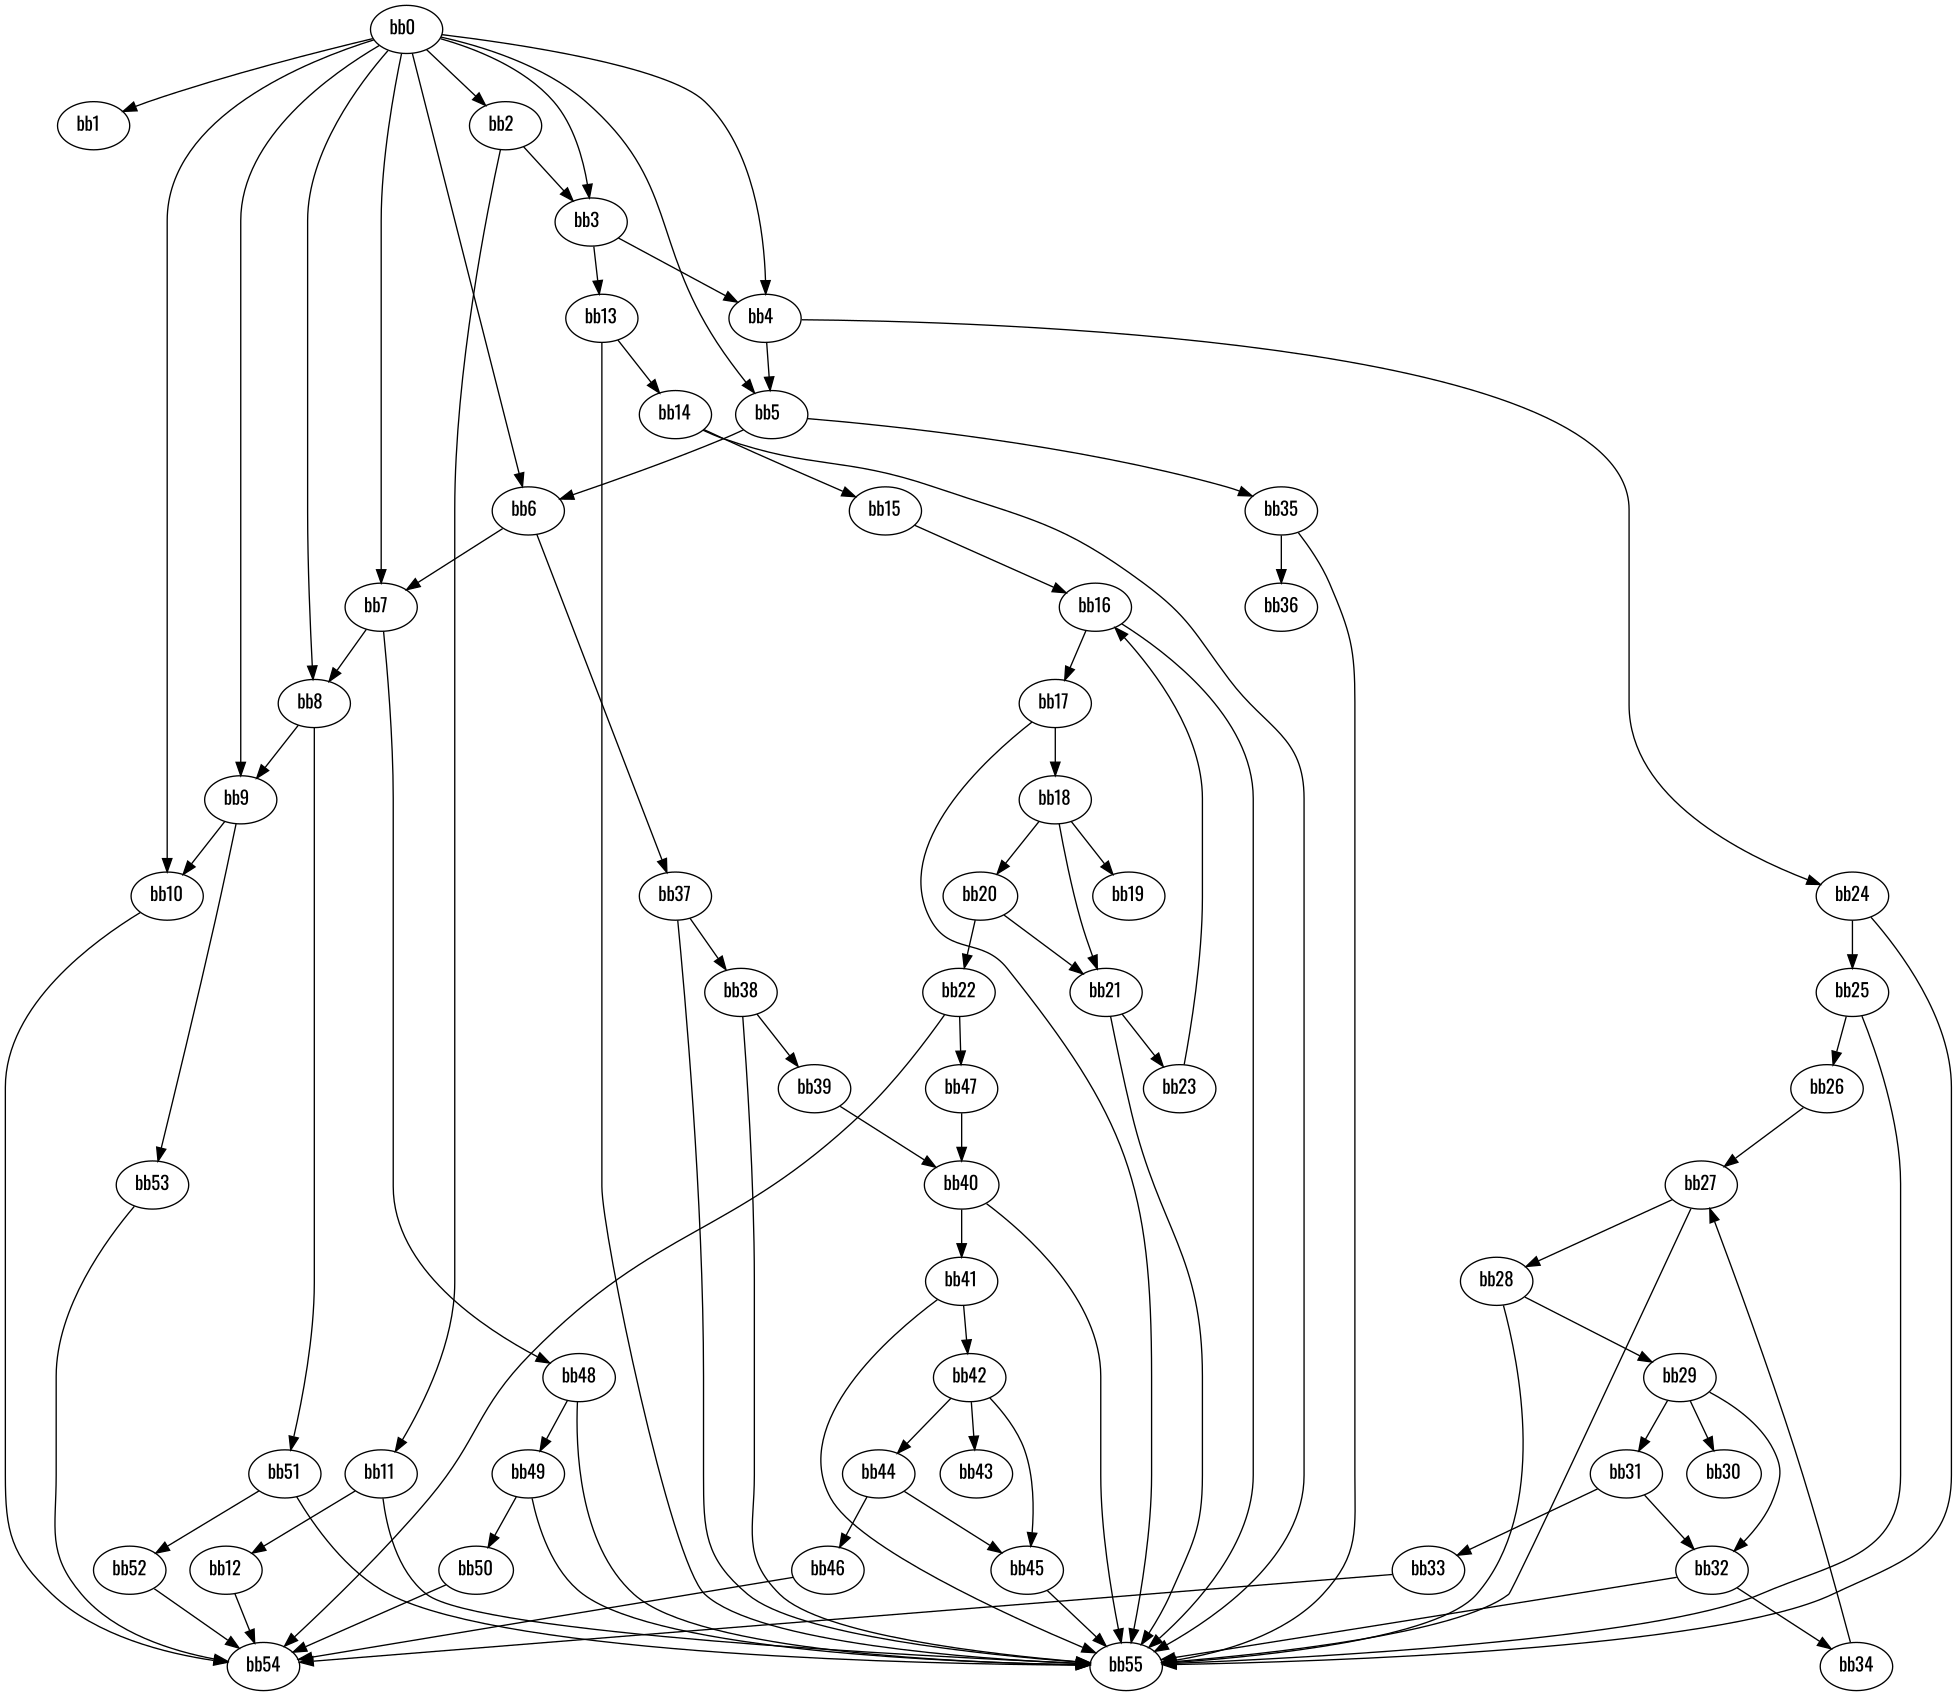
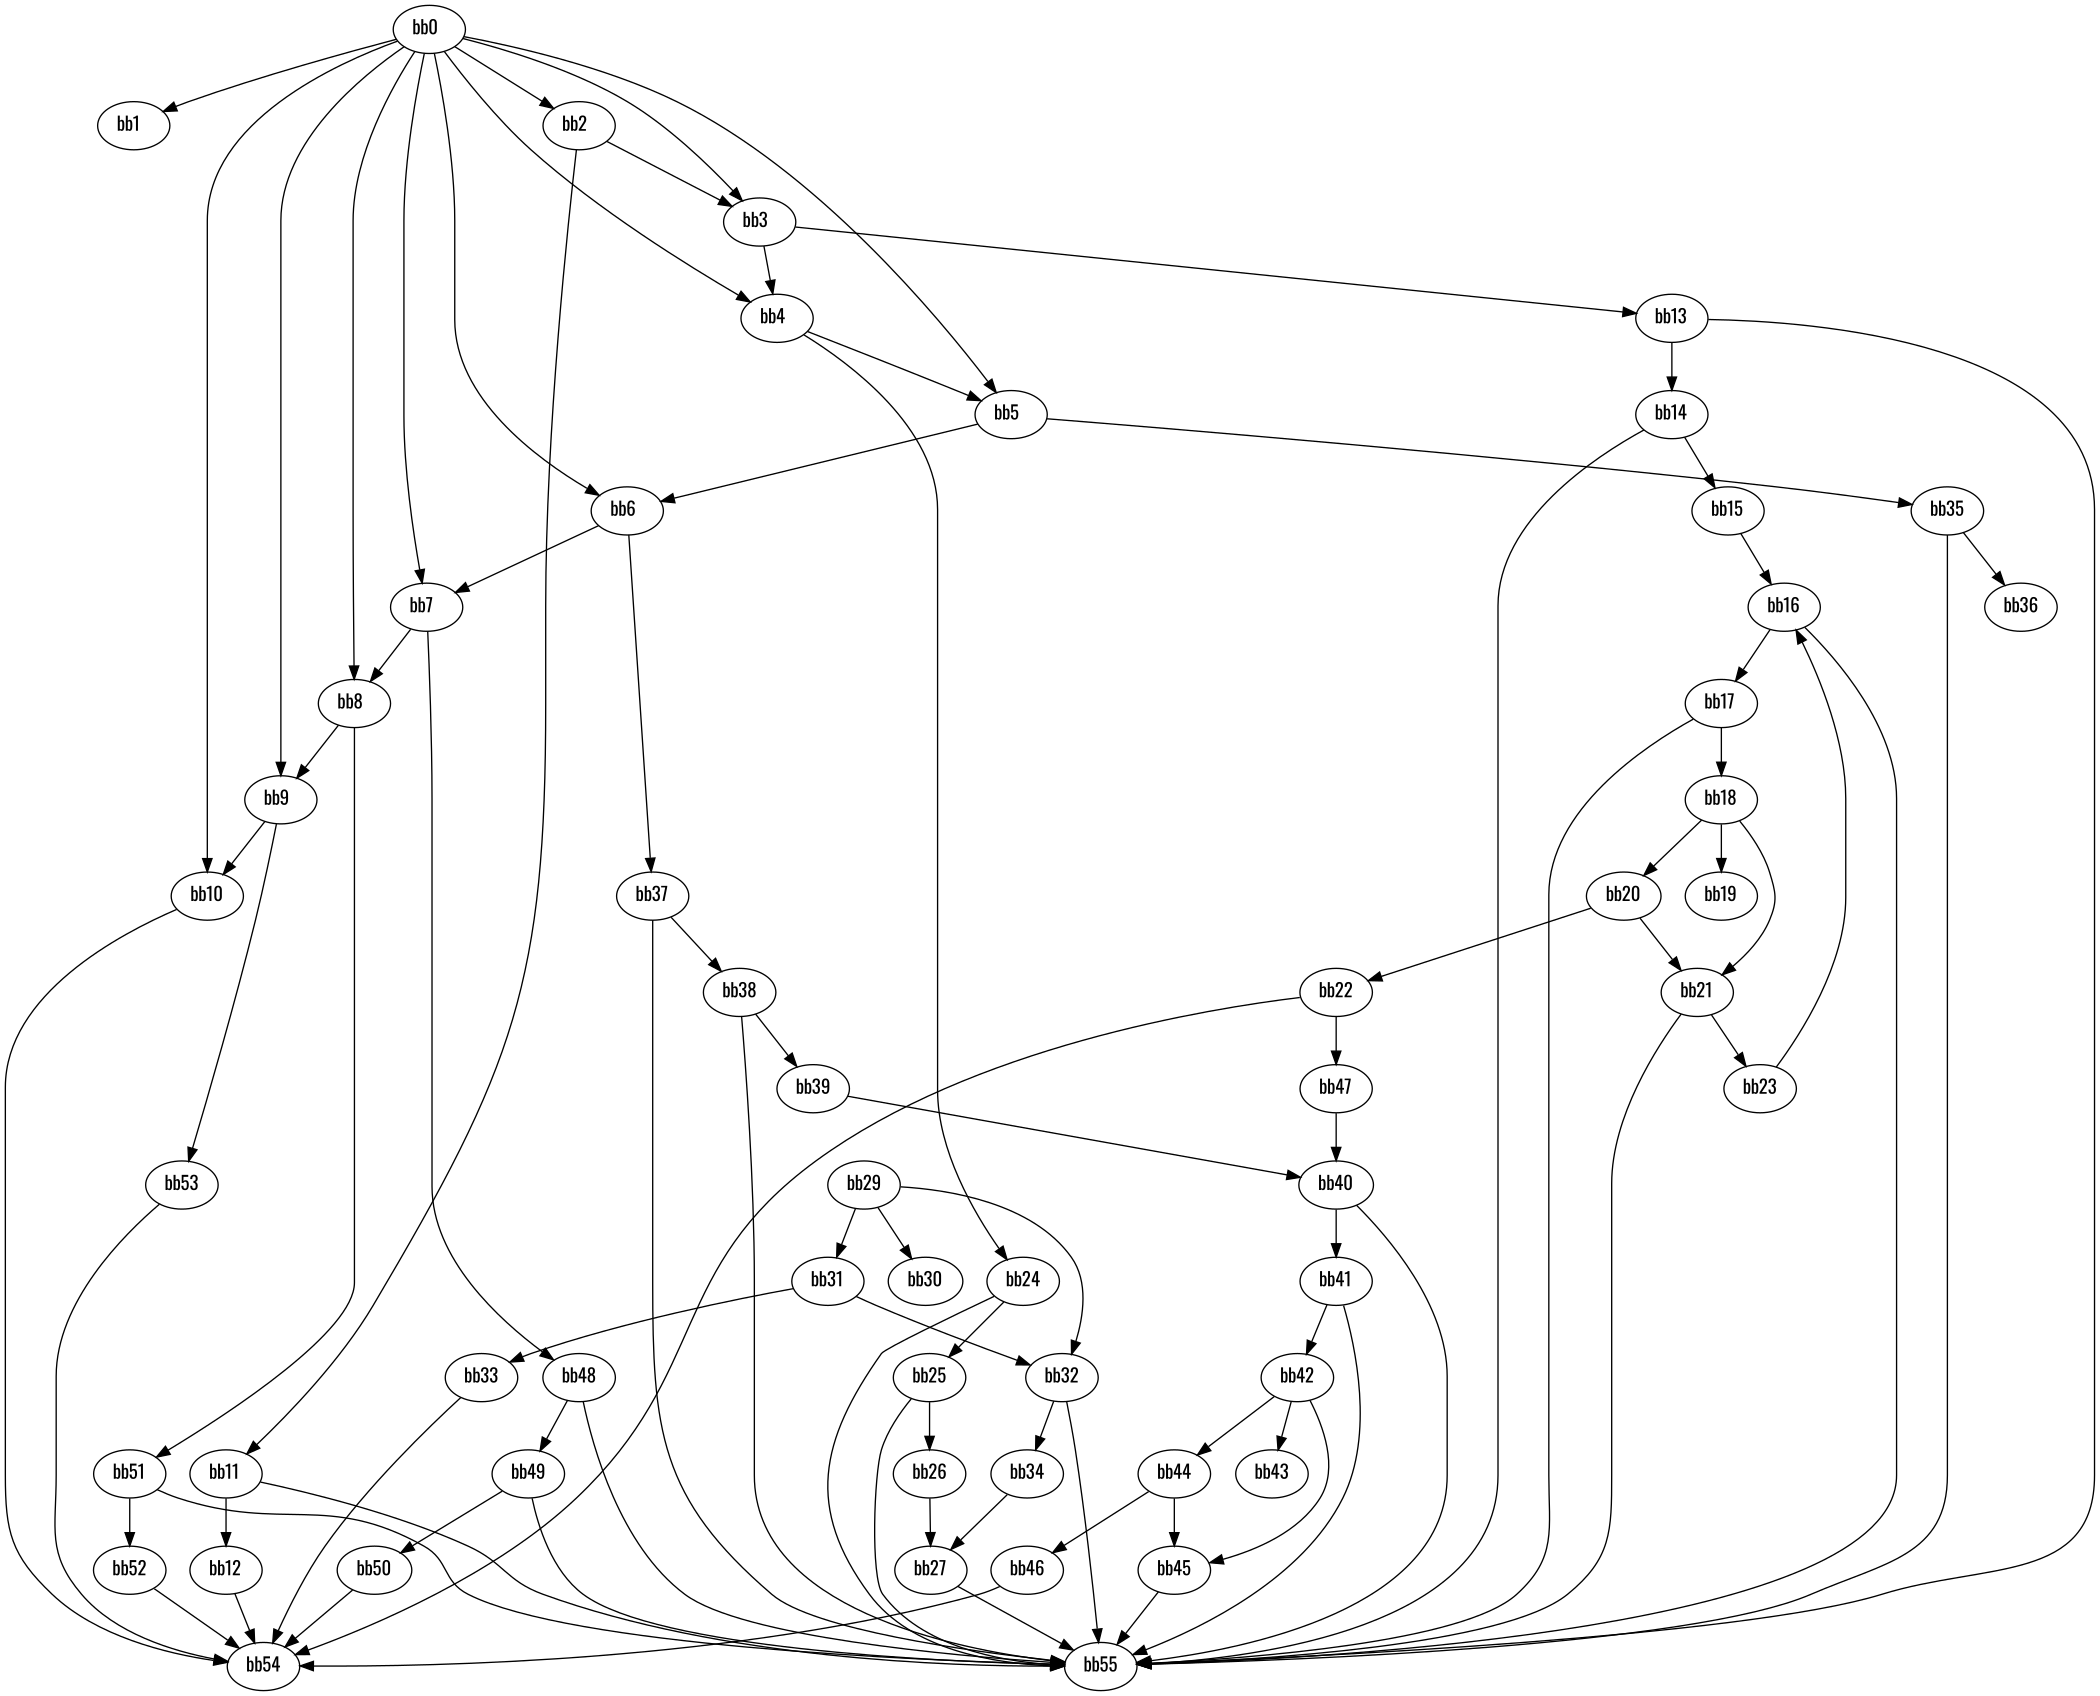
node "bb28": removed
